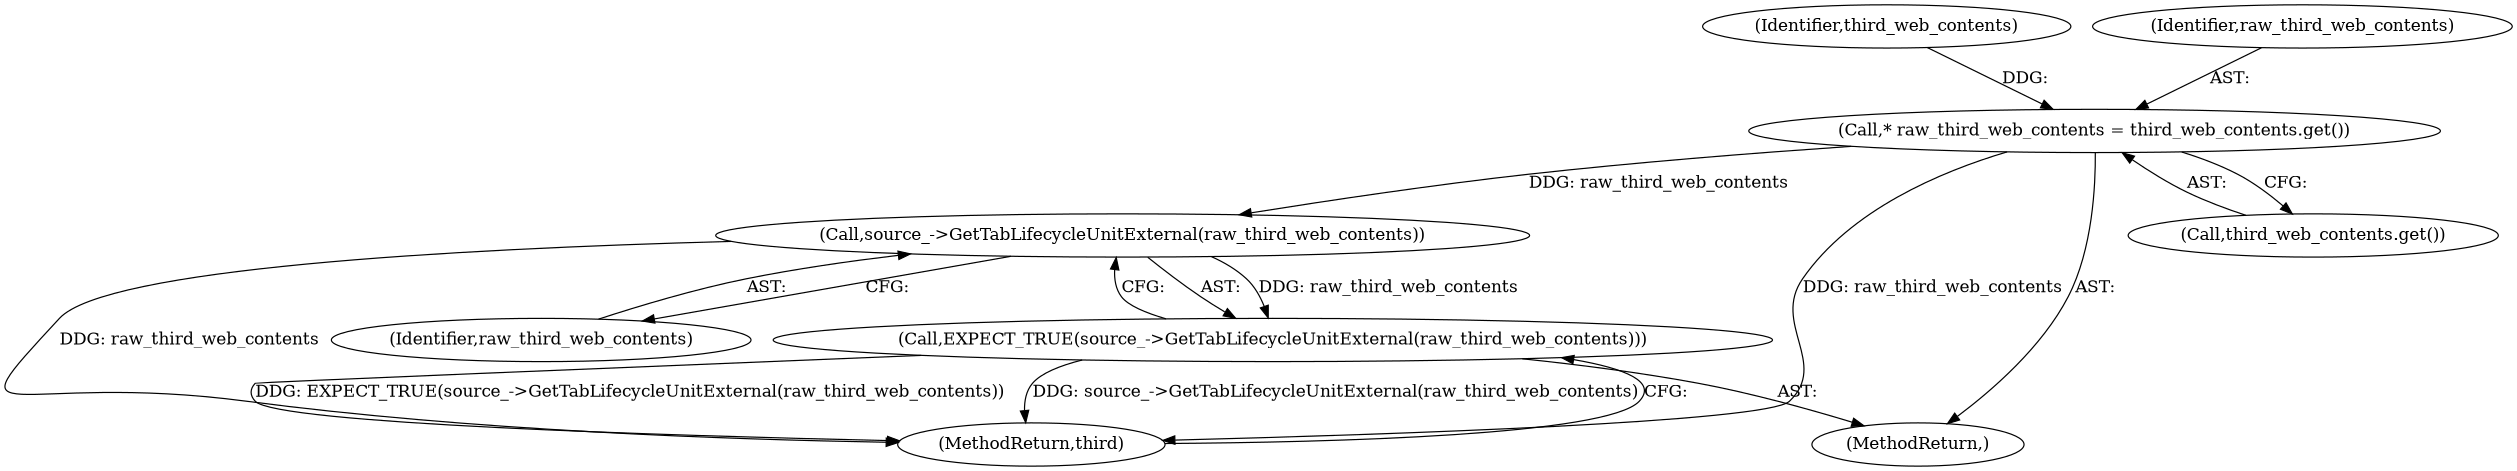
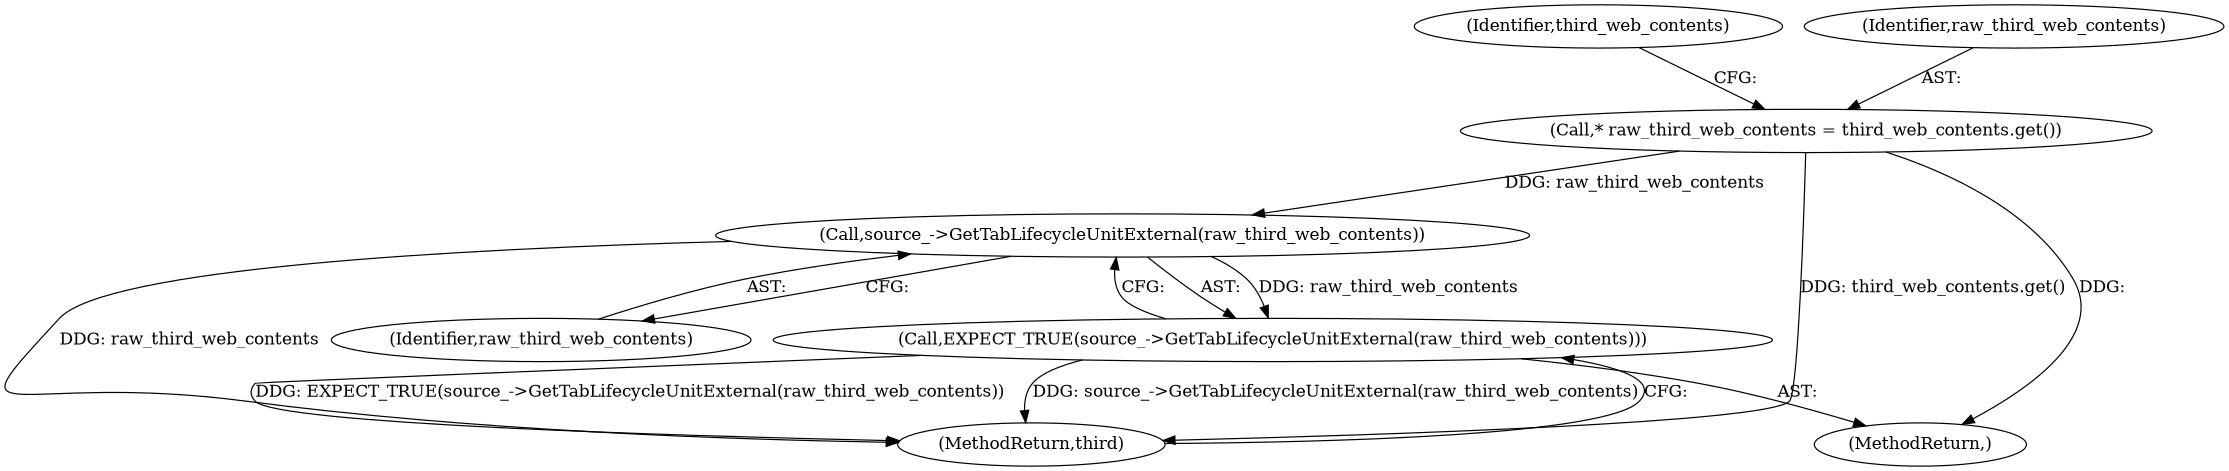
edge "(Identifier,third_web_contents)" -> "(Call,* raw_third_web_contents = third_web_contents.get())": label "DDG: " -> "CFG: "
node "(Call,third_web_contents.get())": removed
edge "(Call,* raw_third_web_contents = third_web_contents.get())" -> "(MethodReturn,third)": label "DDG: raw_third_web_contents" -> "DDG: third_web_contents.get()"
edge "(Call,* raw_third_web_contents = third_web_contents.get())" -> "(MethodReturn,)": label "AST: " -> "DDG: "
